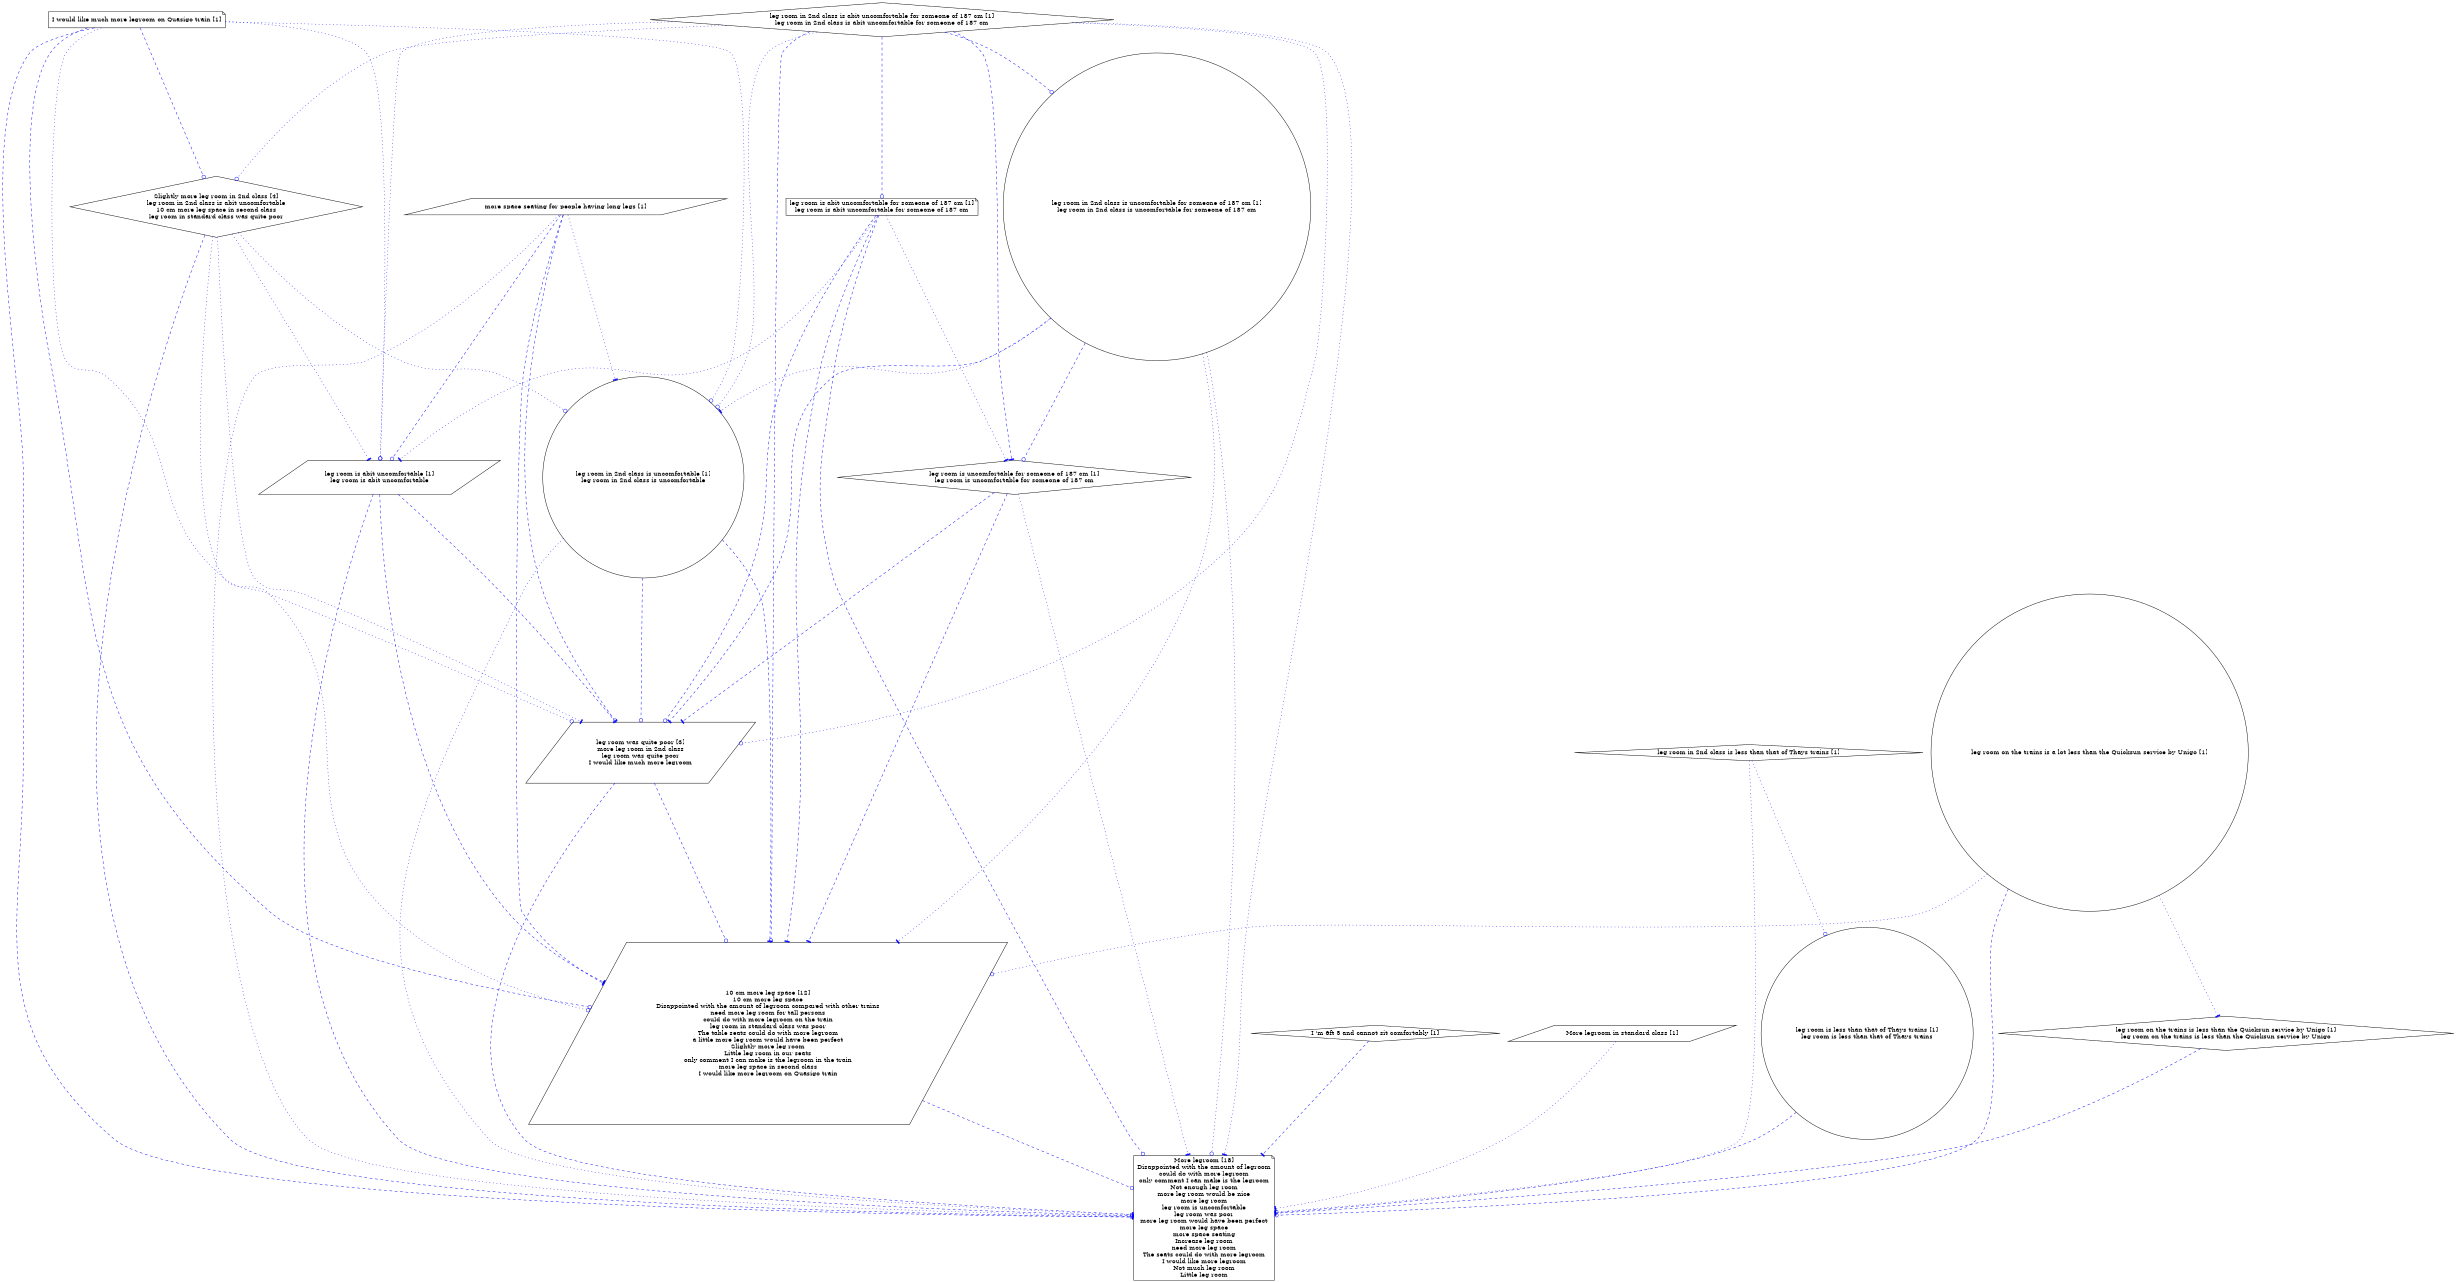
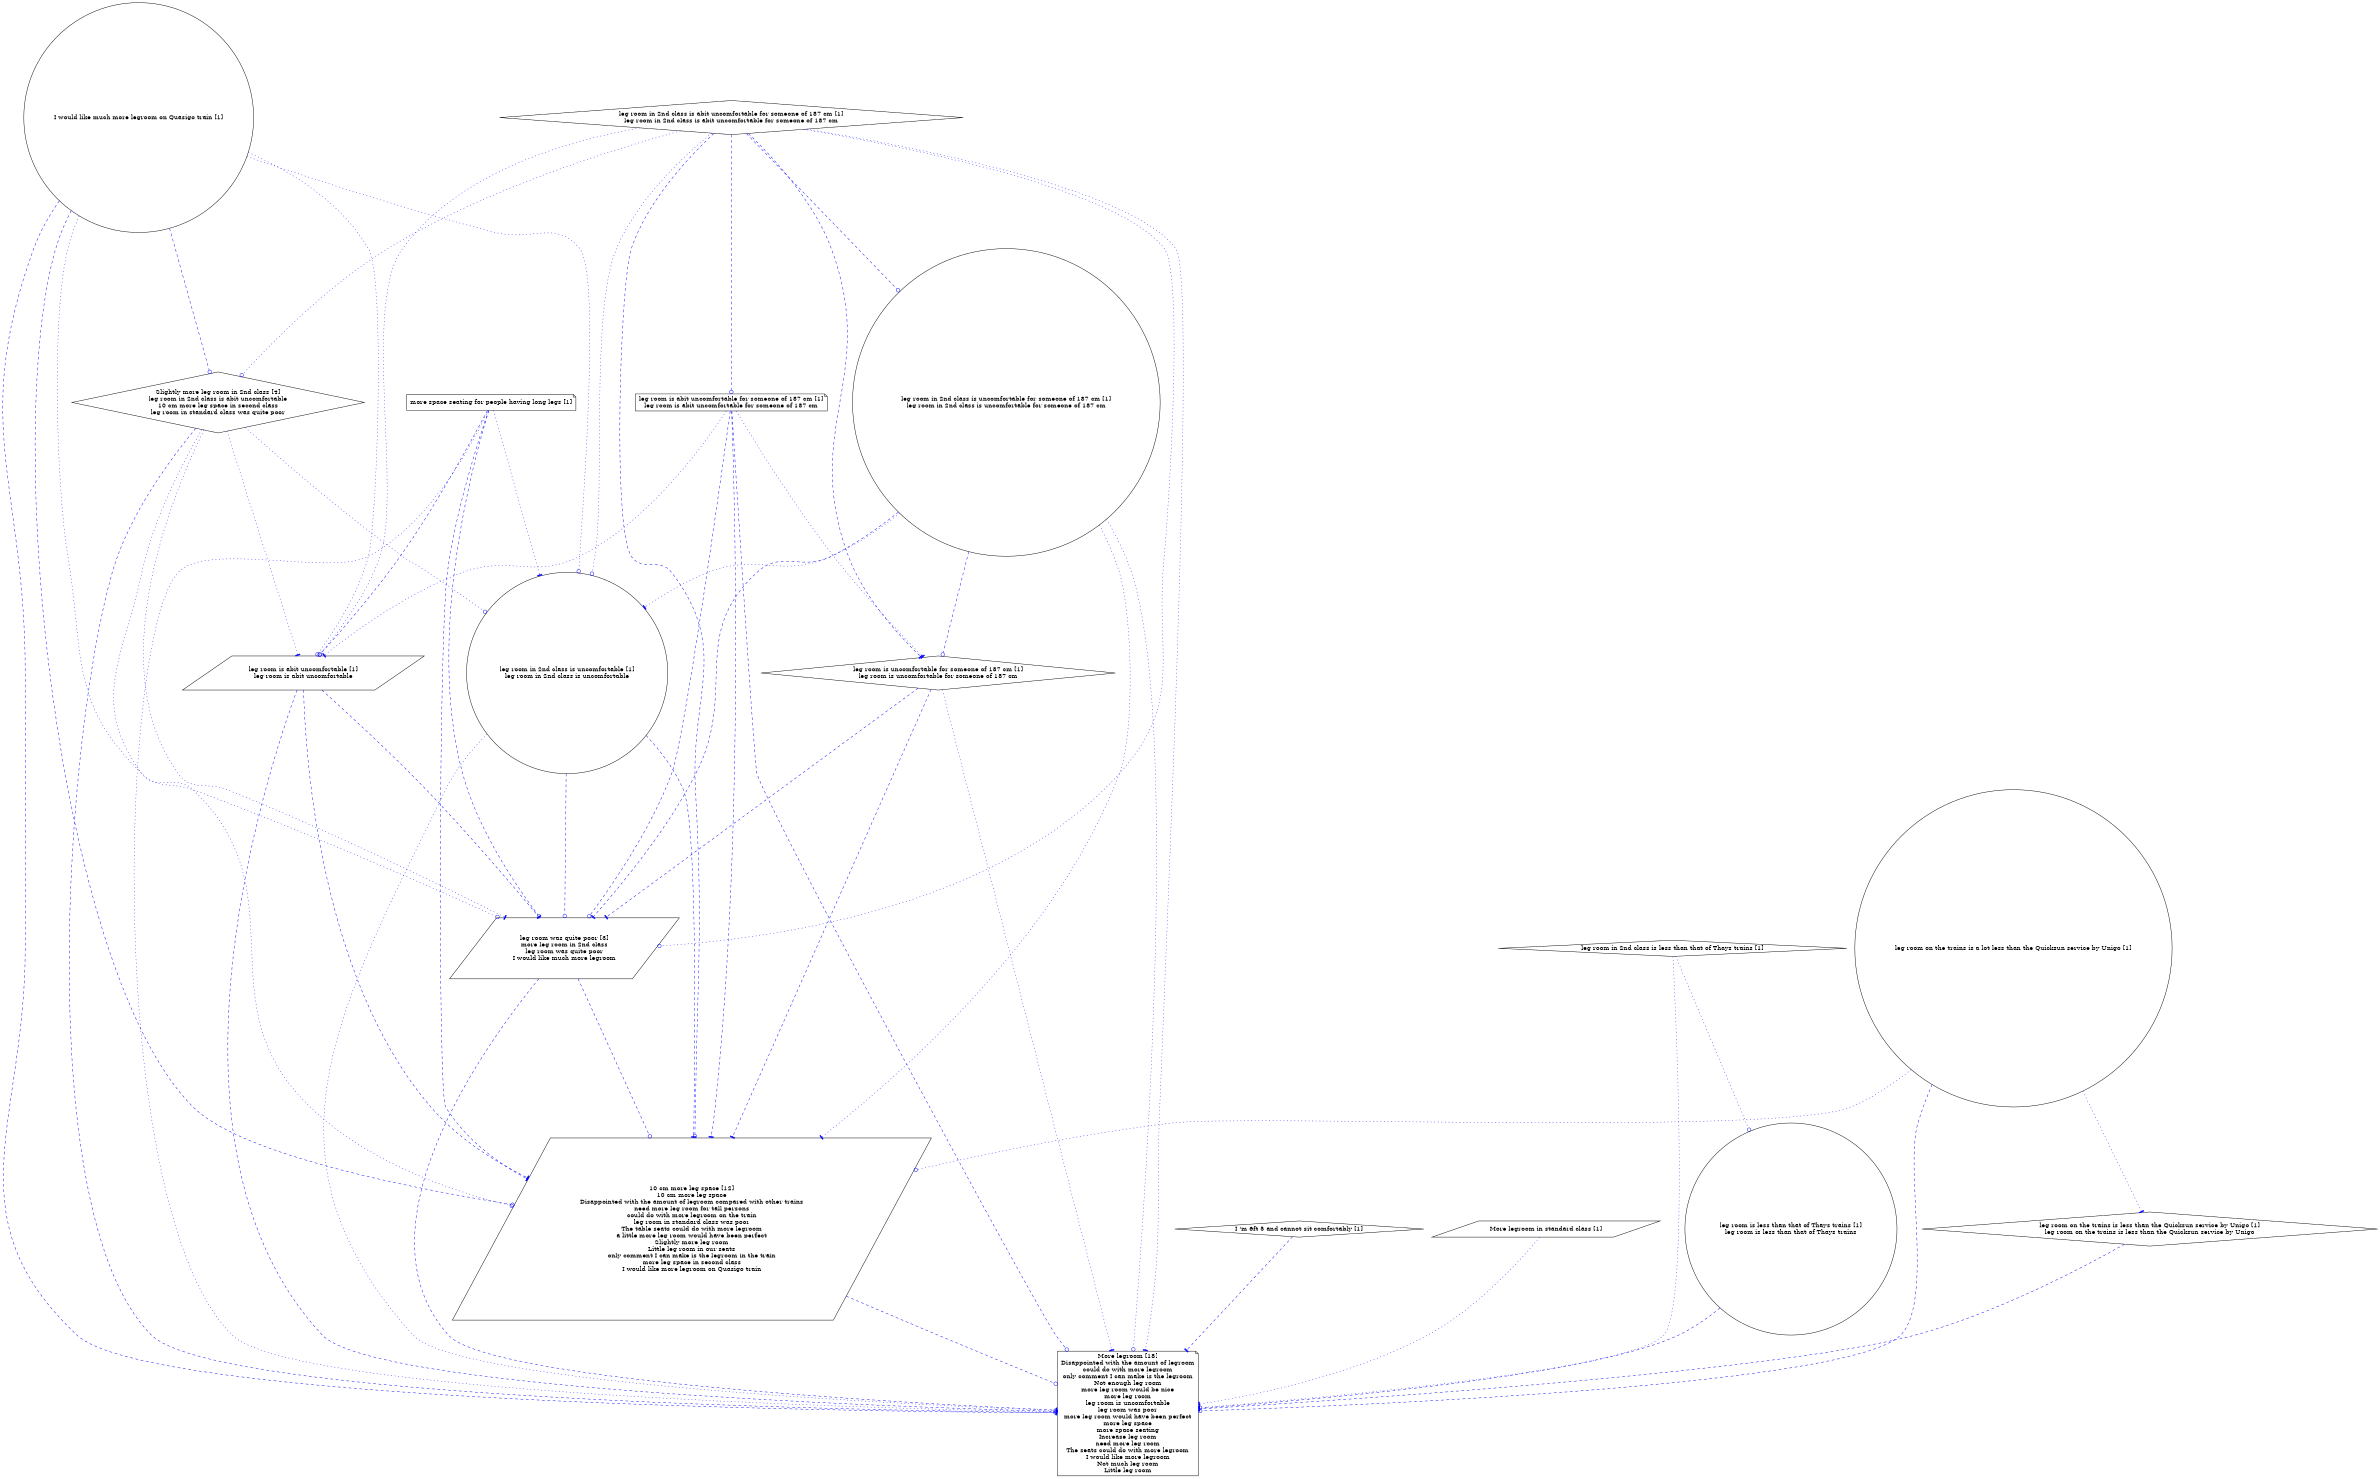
node "I would like much more legroom on Quasigo train [1]": shape note -> circle
node "more space seating for people having long legs [1]": shape parallelogram -> note
